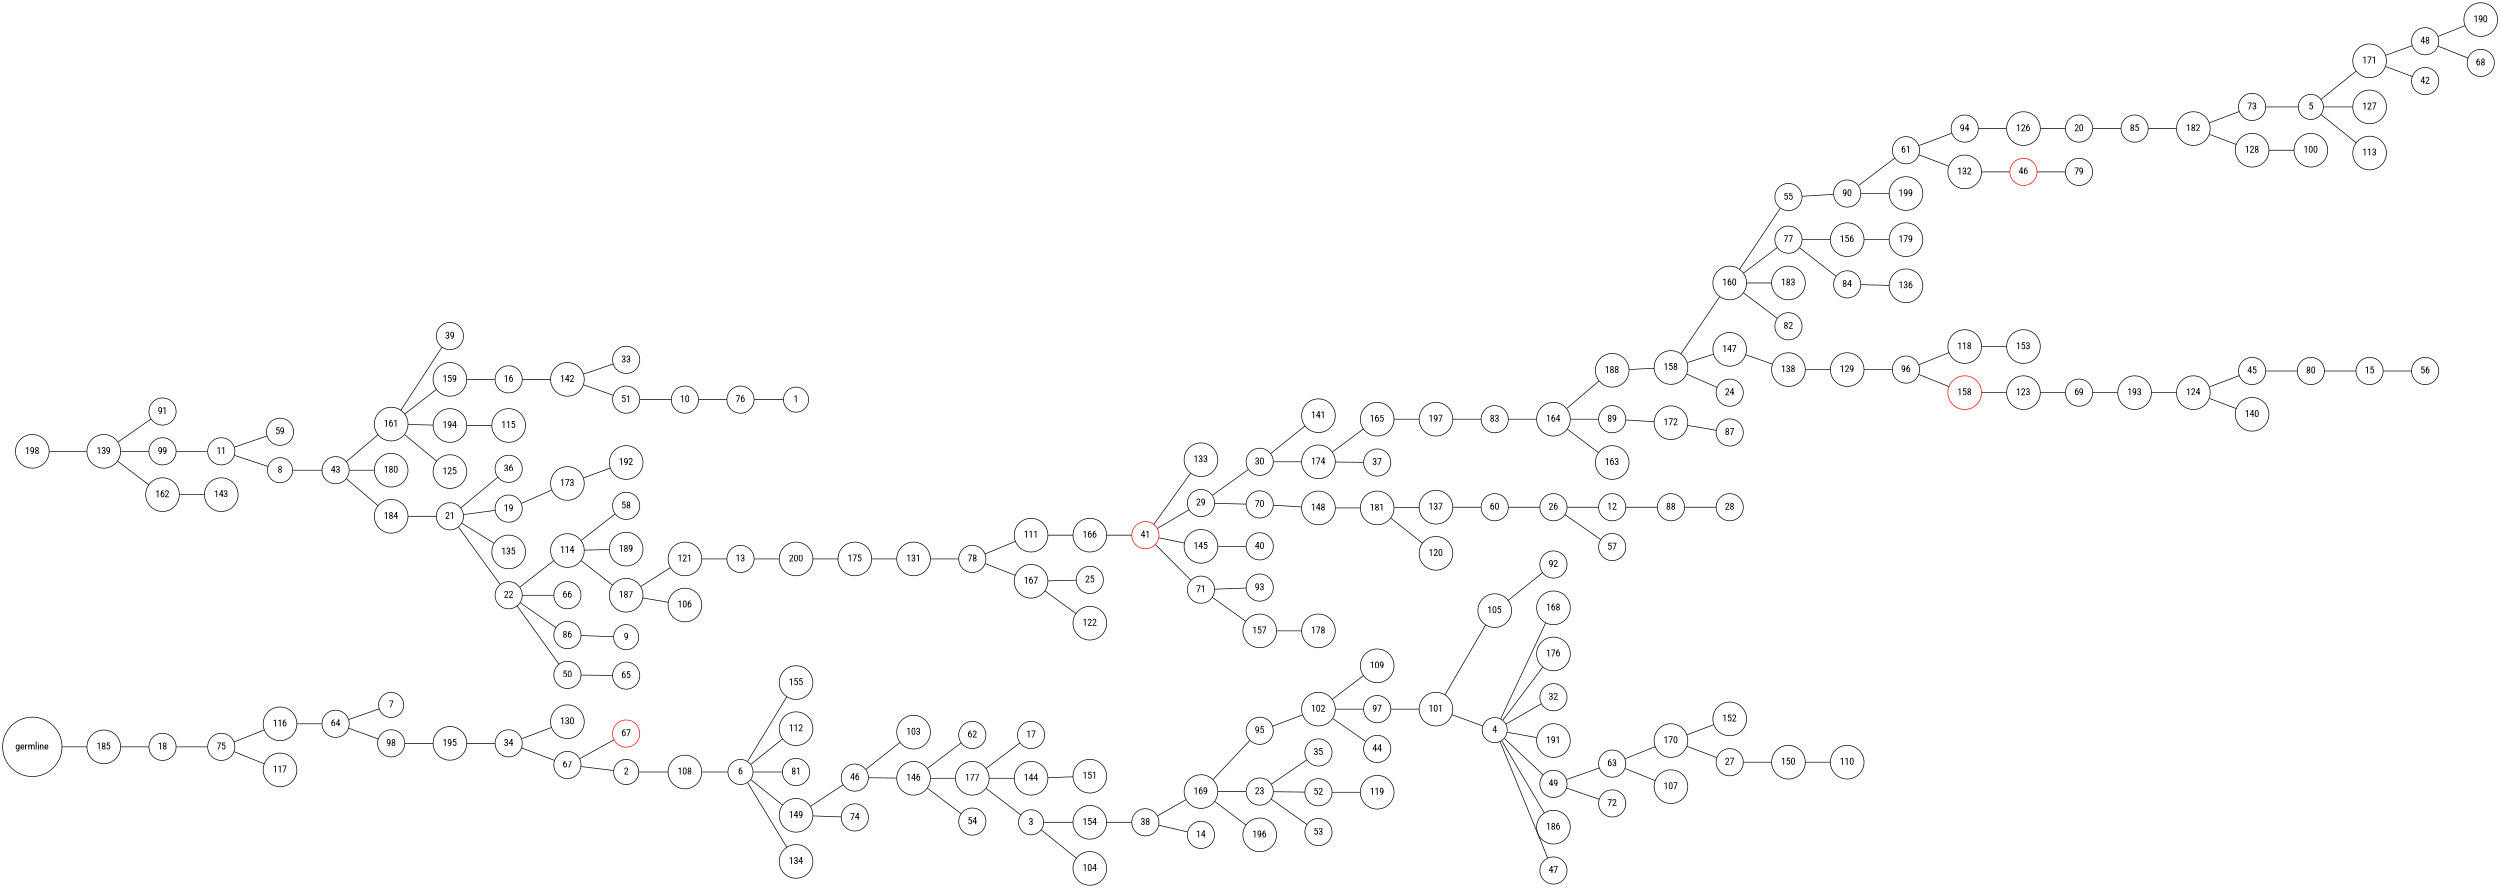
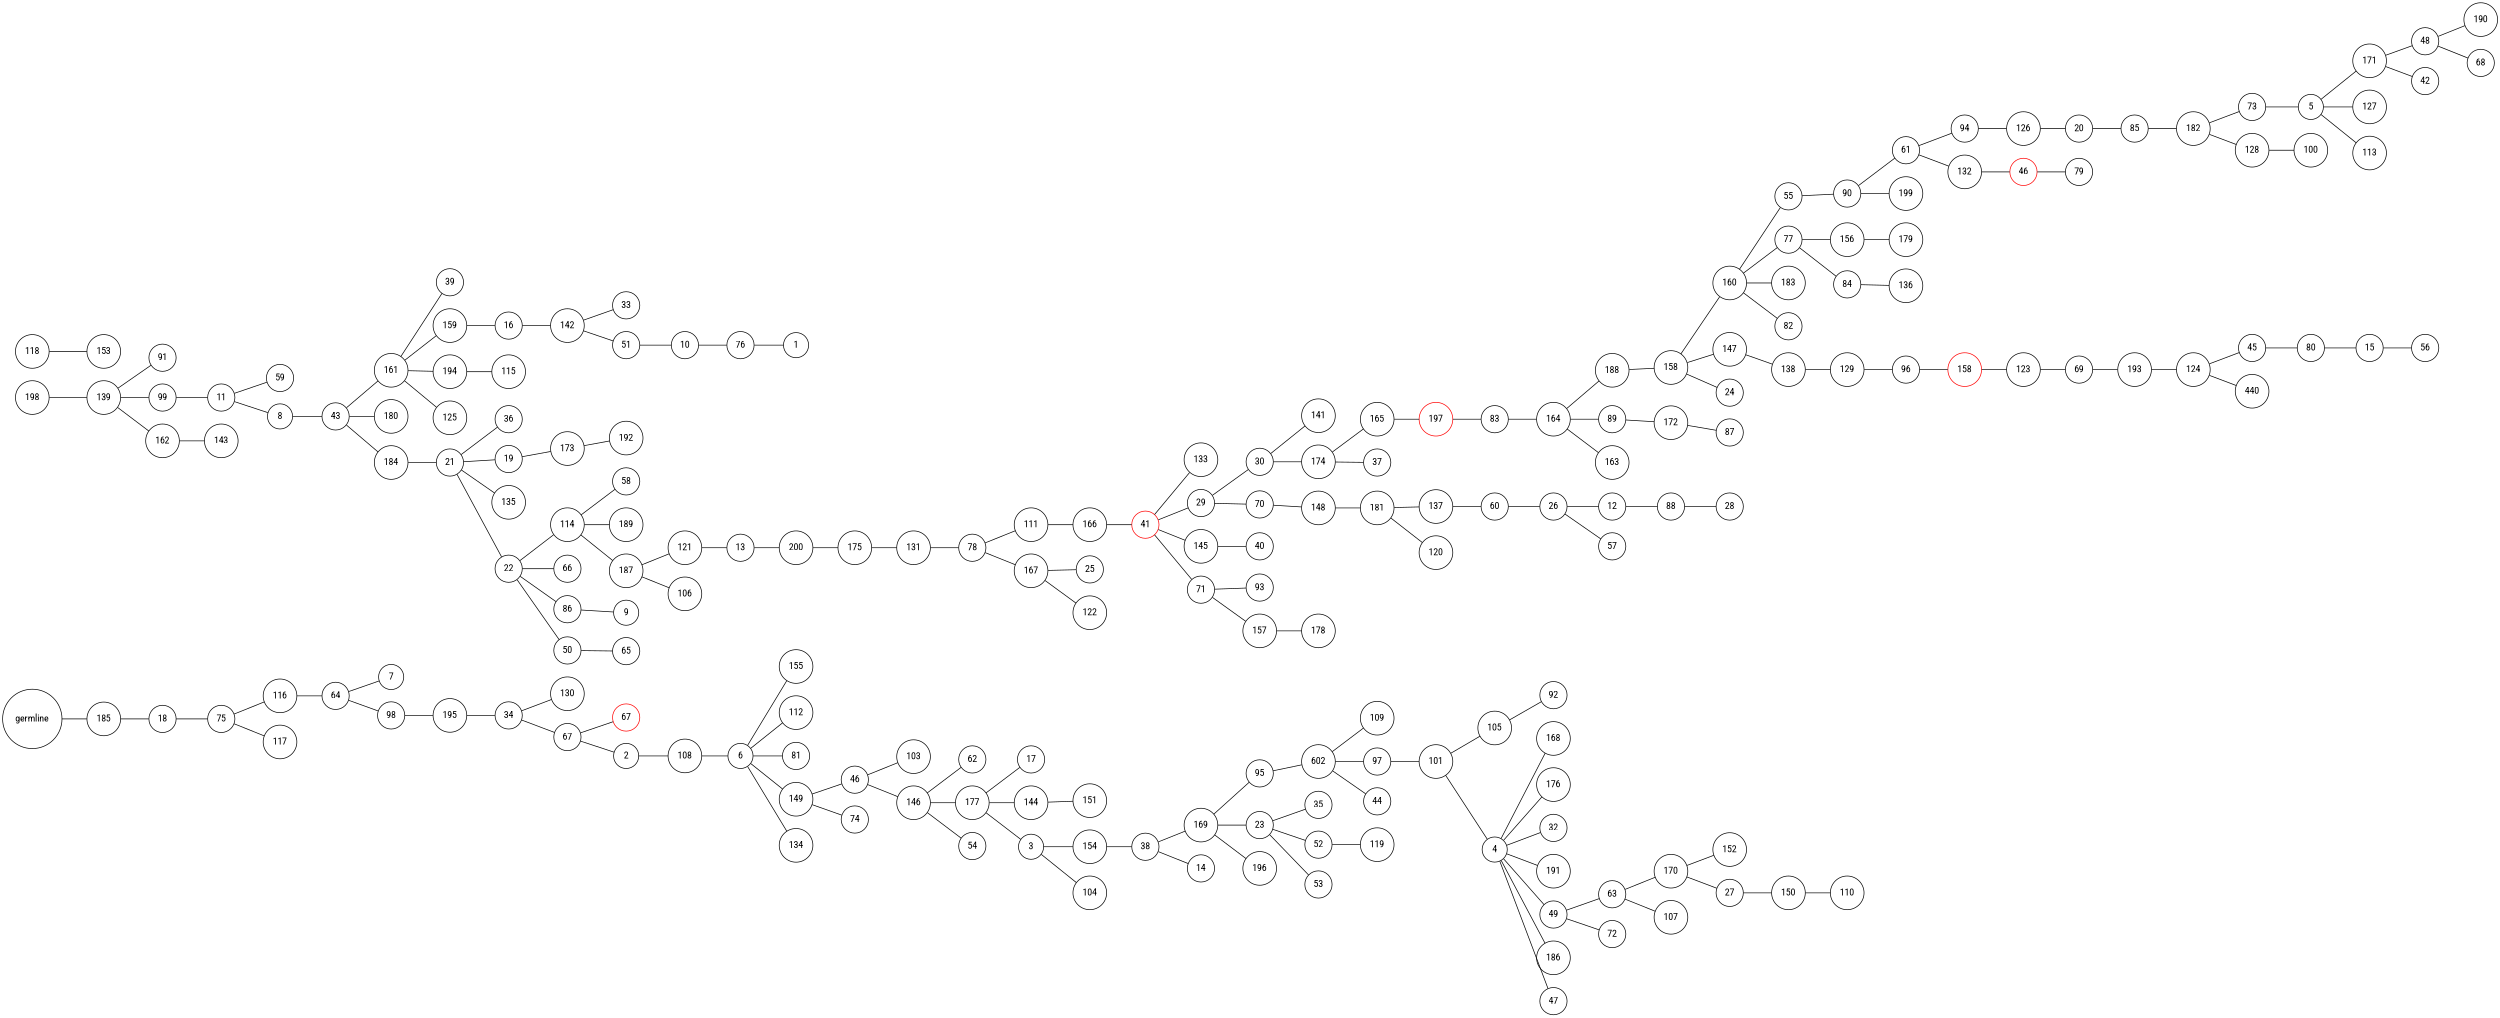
edge "118" -- "96": removed
node "140": label "140" -> "440"
node "197": color black -> red
node "102": label "102" -> "602"
